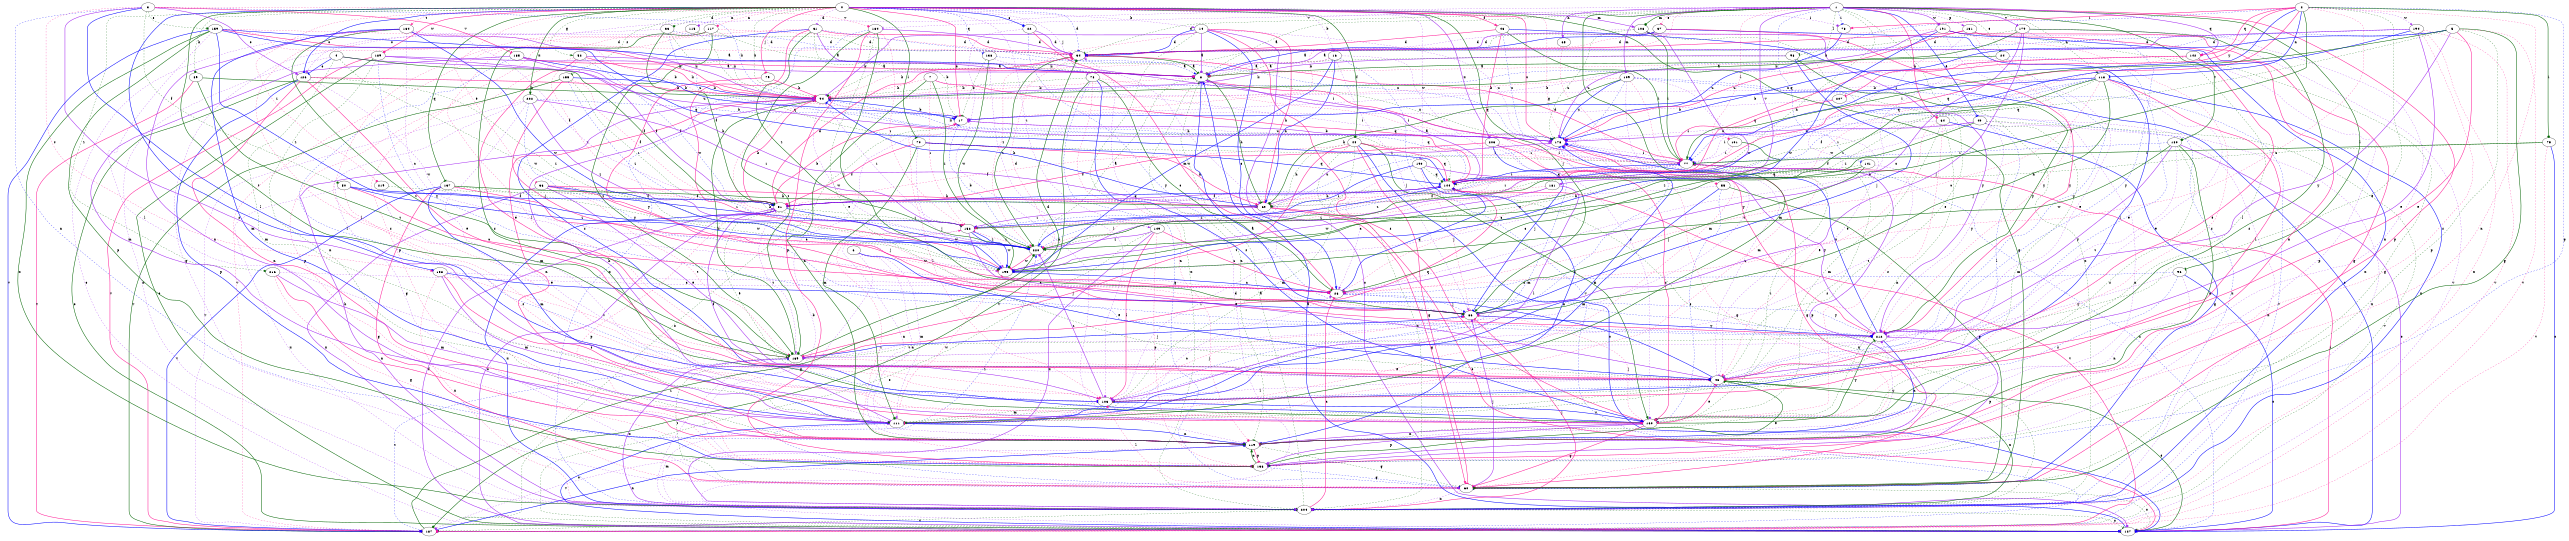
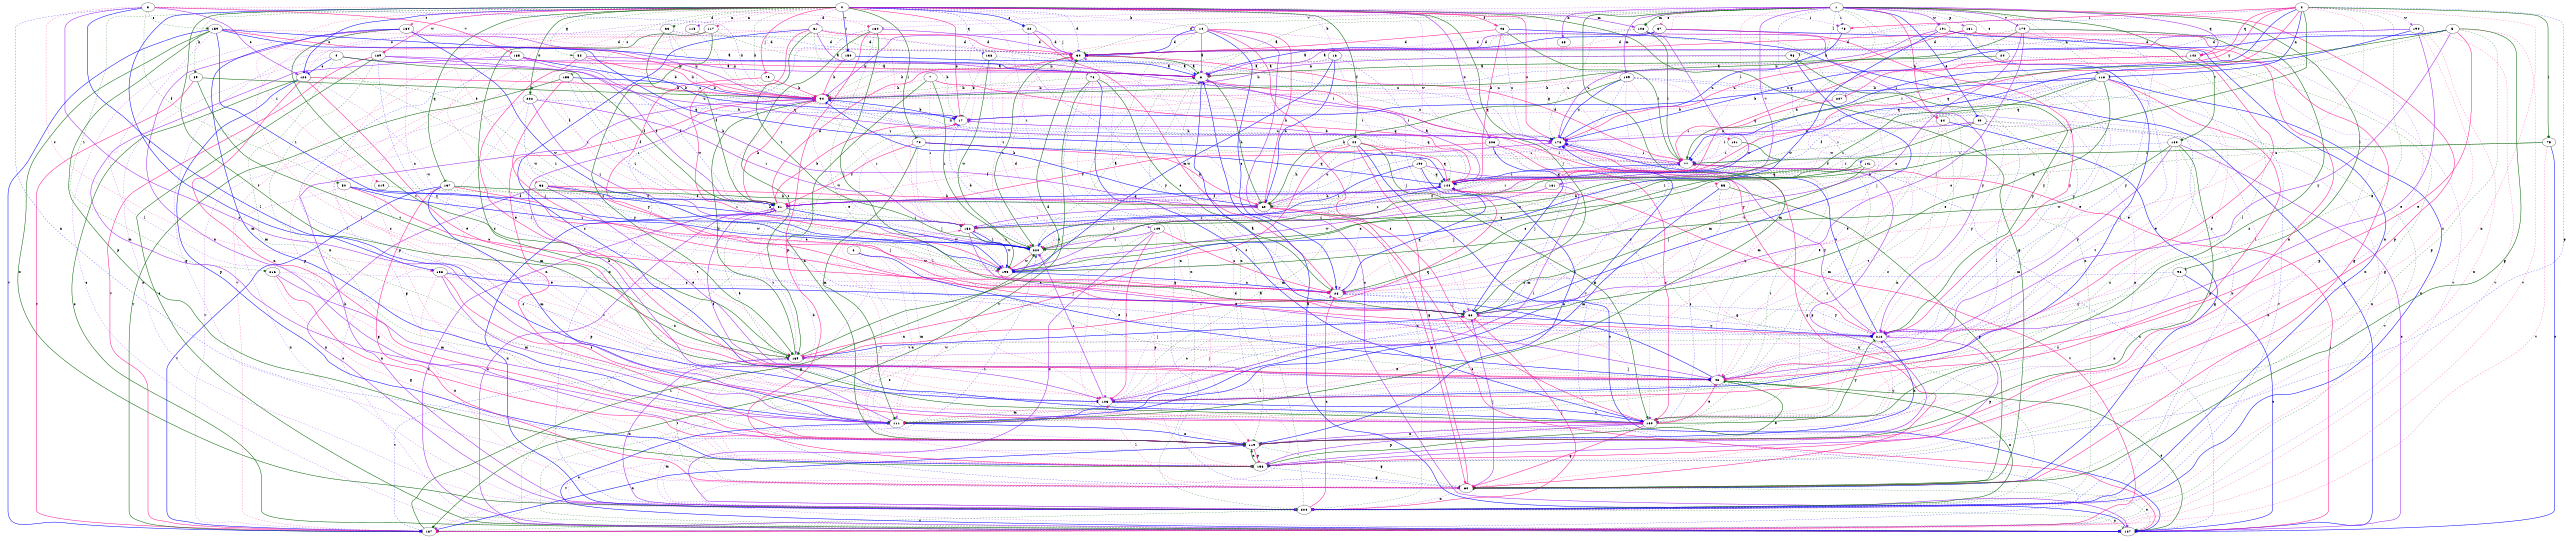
node "150": added
edge "36" -> "127": added, label "o"
